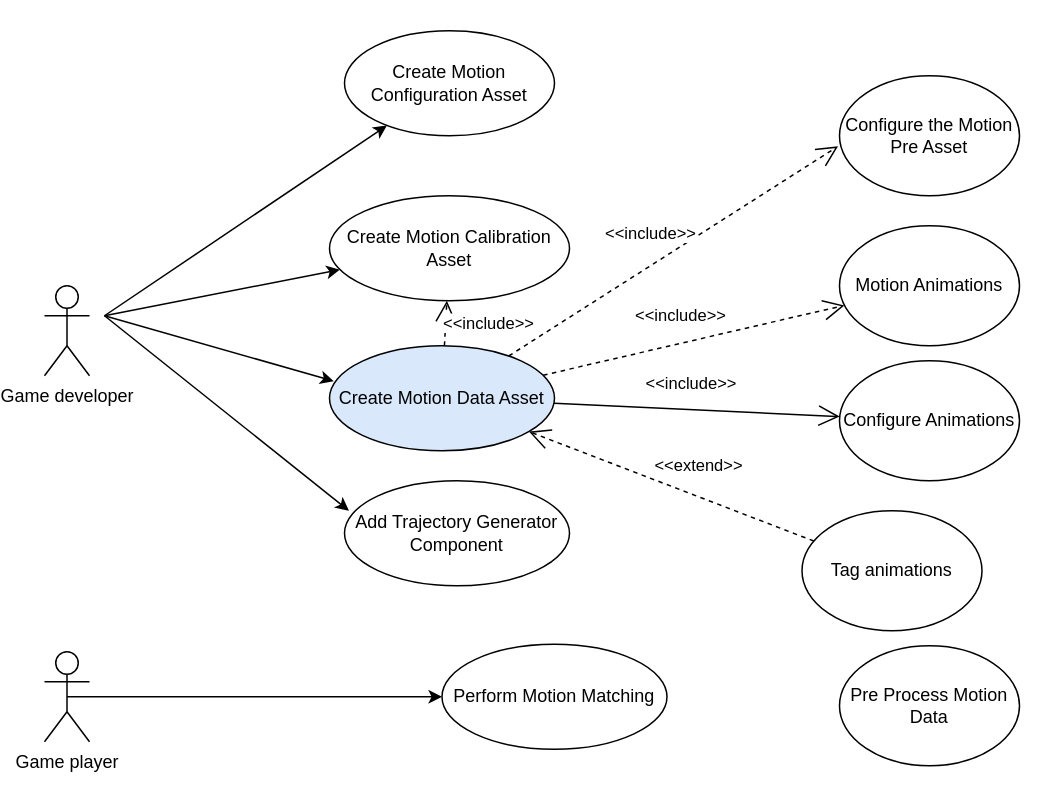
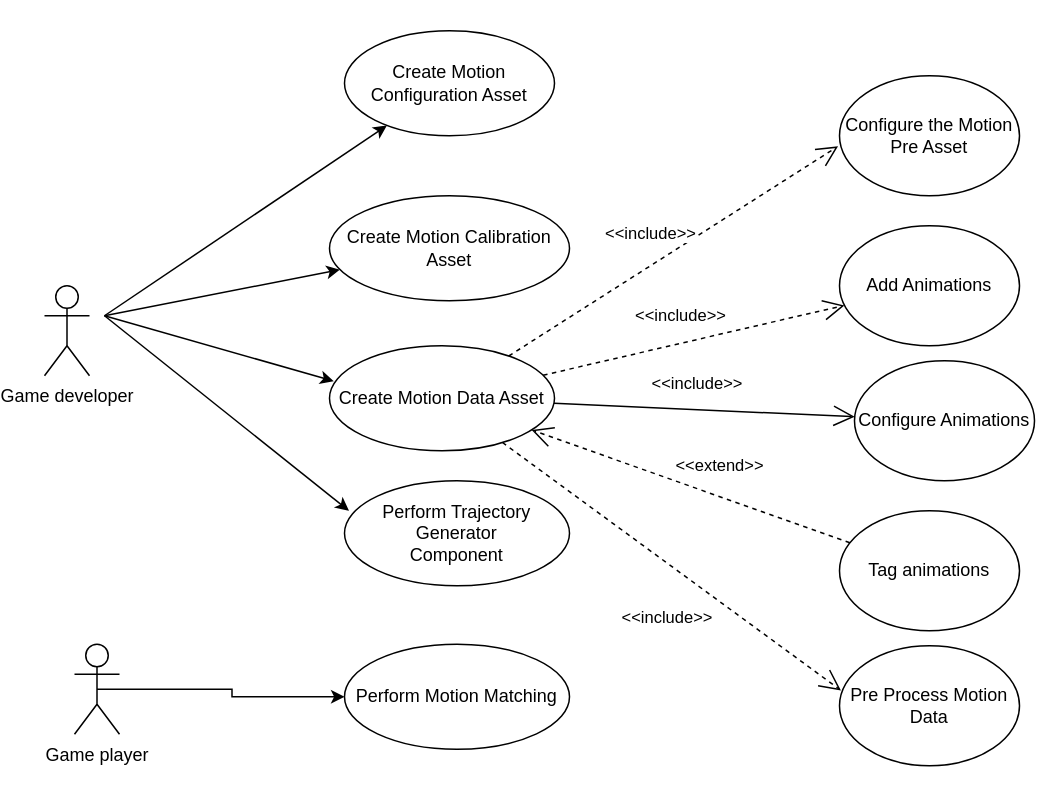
node "Motion Animations": label "Motion Animations" -> "Add Animations"
edge "Create Motion Data Asset" -> "Create Motion Calibration Asset": now "Create Motion Data Asset" -> "Pre Process Motion Data"
node "Create Motion Data Asset": fillcolor #dae8fc -> #ffffff
node "Configure Animations": moved (929, 421) -> (944, 421)
node "Add Trajectory Generator Component": label "Add Trajectory Generator Component" -> "Perform Trajectory Generator Component"
node "Tag animations": moved (892, 571) -> (929, 571)
node "Game player": moved (67, 697) -> (97, 689)
node "Perform Motion Matching": moved (554, 697) -> (457, 697)
